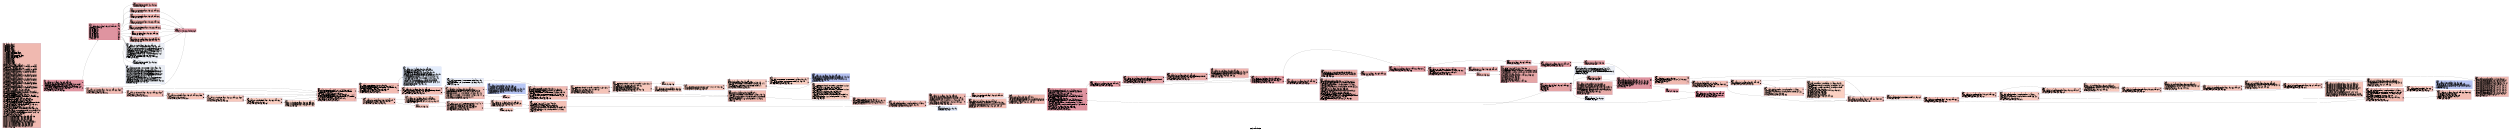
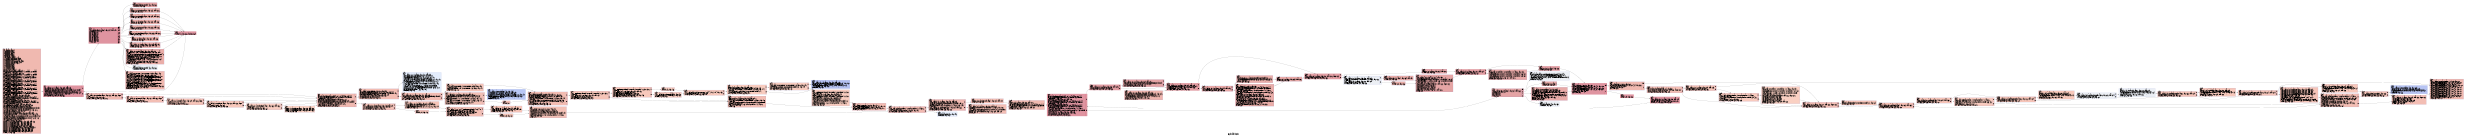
node "%50:": added
node "%56:": fillcolor #d4dbe670 -> #d0473d70
node "%264:": fillcolor #c5333470 -> #d4dbe670
node "%63:": fillcolor #d1dae970 -> #de614d70
node "%287:": added
node "%235:": removed
node "%108:": fillcolor #d1dae970 -> #e97a5f70
node "%345:": fillcolor #ed836670 -> #d1dae970
node "%342:": fillcolor #e97a5f70 -> #d4dbe670
node "%309:": text "%312 = icmp eq i64 %311, 0, !dbg !1595" -> "%312 = sext eq i64 %311, 0, !dbg !1595"
